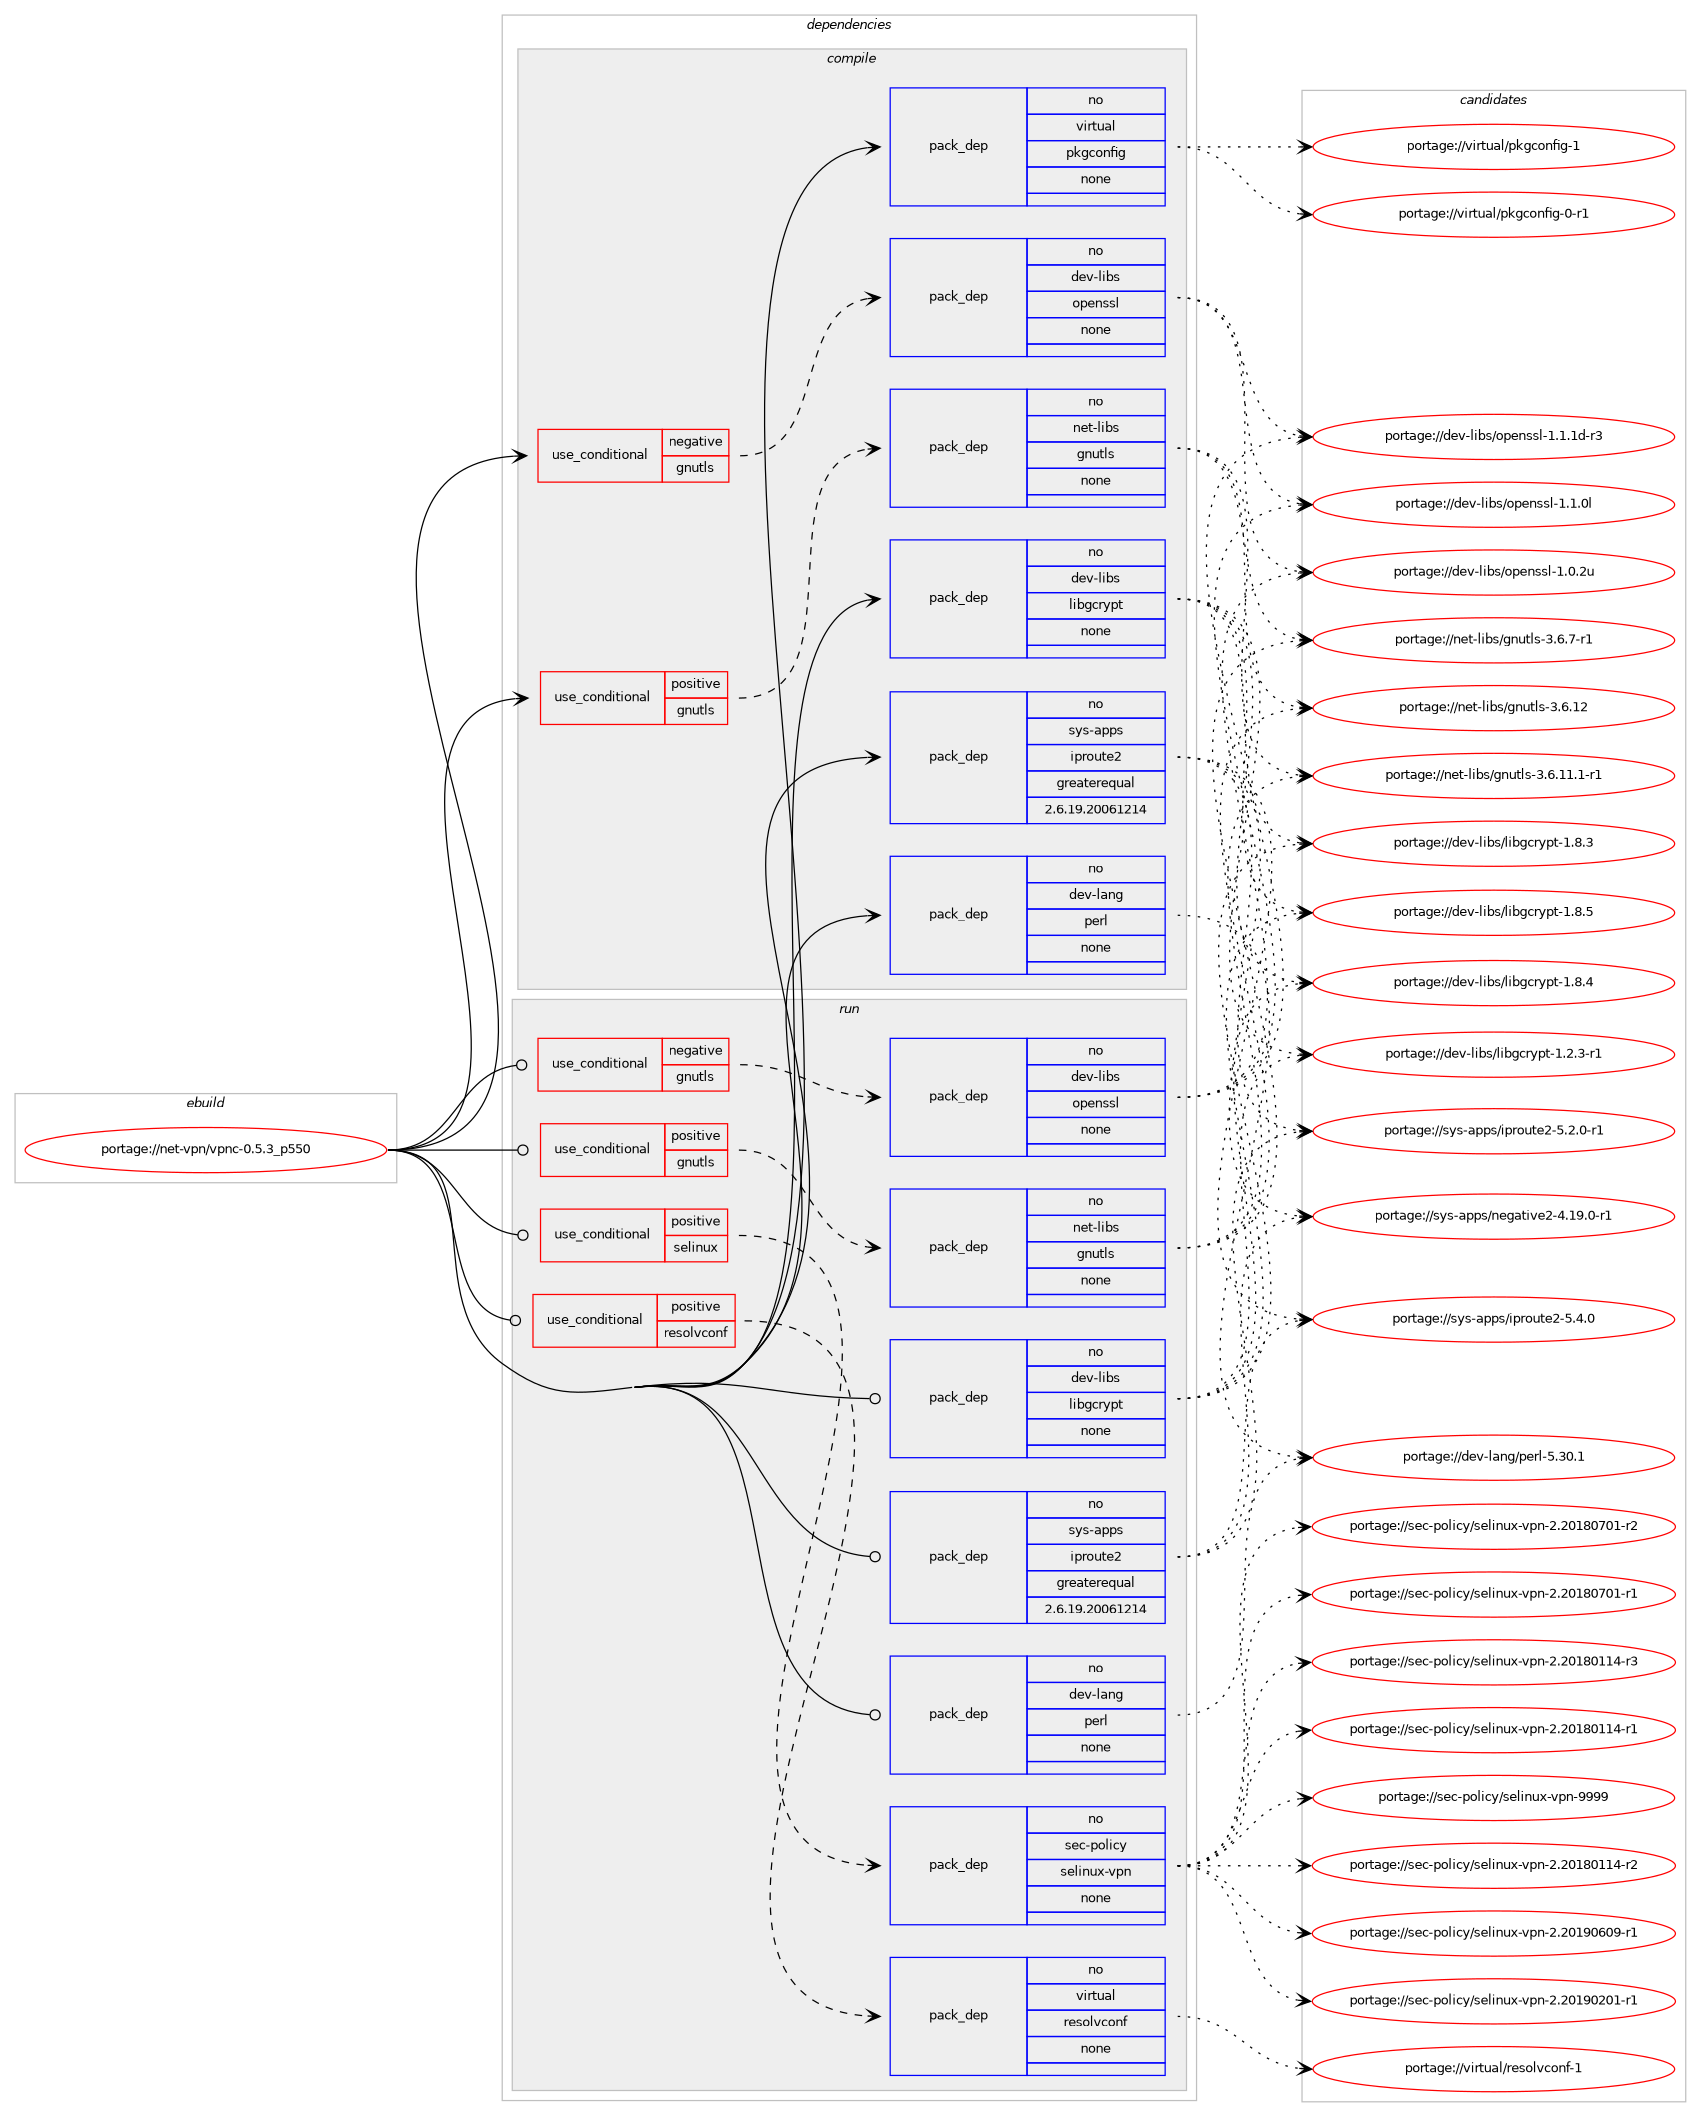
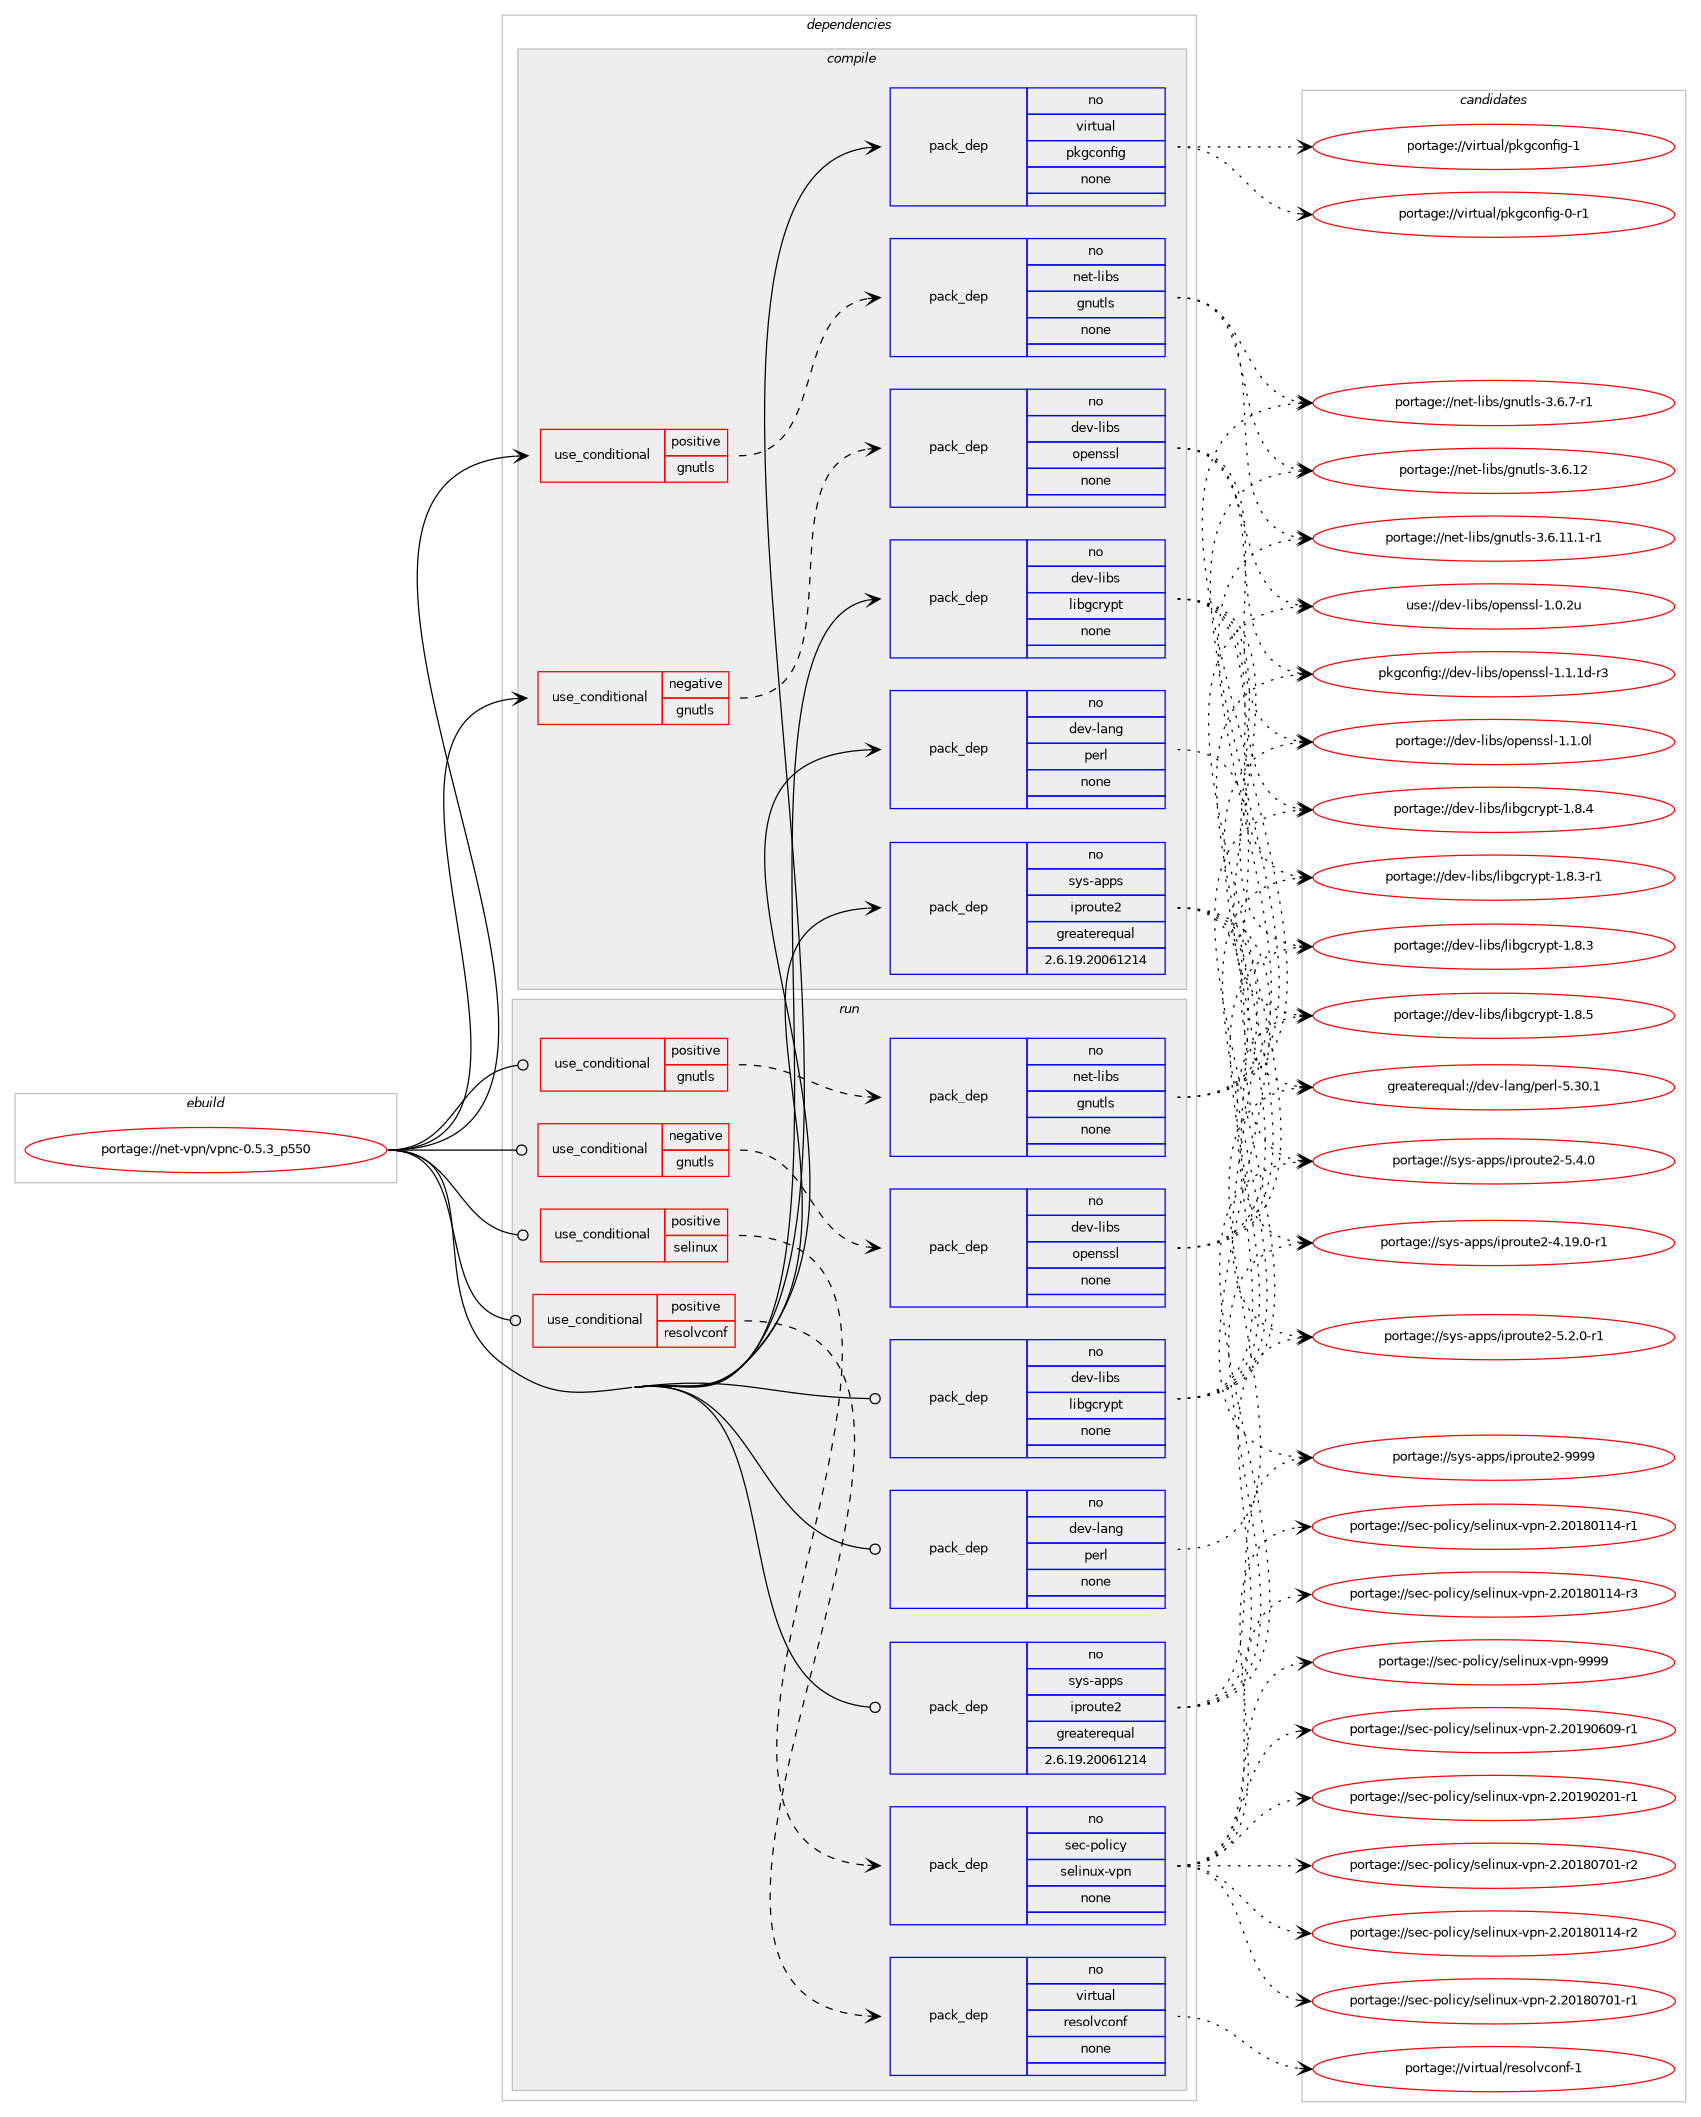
node "portage://dev-libs/openssl-1.1.1d-r3": label "portage://dev-libs/openssl-1.1.1d-r3" -> "pkgconfig://dev-libs/openssl-1.1.1d-r3"
node "portage://dev-libs/openssl-1.0.2u": label "portage://dev-libs/openssl-1.0.2u" -> "use://dev-libs/openssl-1.0.2u"
node "portage://dev-libs/libgcrypt-1.2.3-r1": label "portage://dev-libs/libgcrypt-1.2.3-r1" -> "portage://dev-libs/libgcrypt-1.8.3-r1"
node "portage://sys-apps/negative2-4.19.0-r1": label "portage://sys-apps/negative2-4.19.0-r1" -> "portage://sys-apps/iproute2-4.19.0-r1"
node "portage://sys-apps/iproute2-9999": added
node "portage://dev-lang/perl-5.30.1": label "portage://dev-lang/perl-5.30.1" -> "greaterequal://dev-lang/perl-5.30.1"
